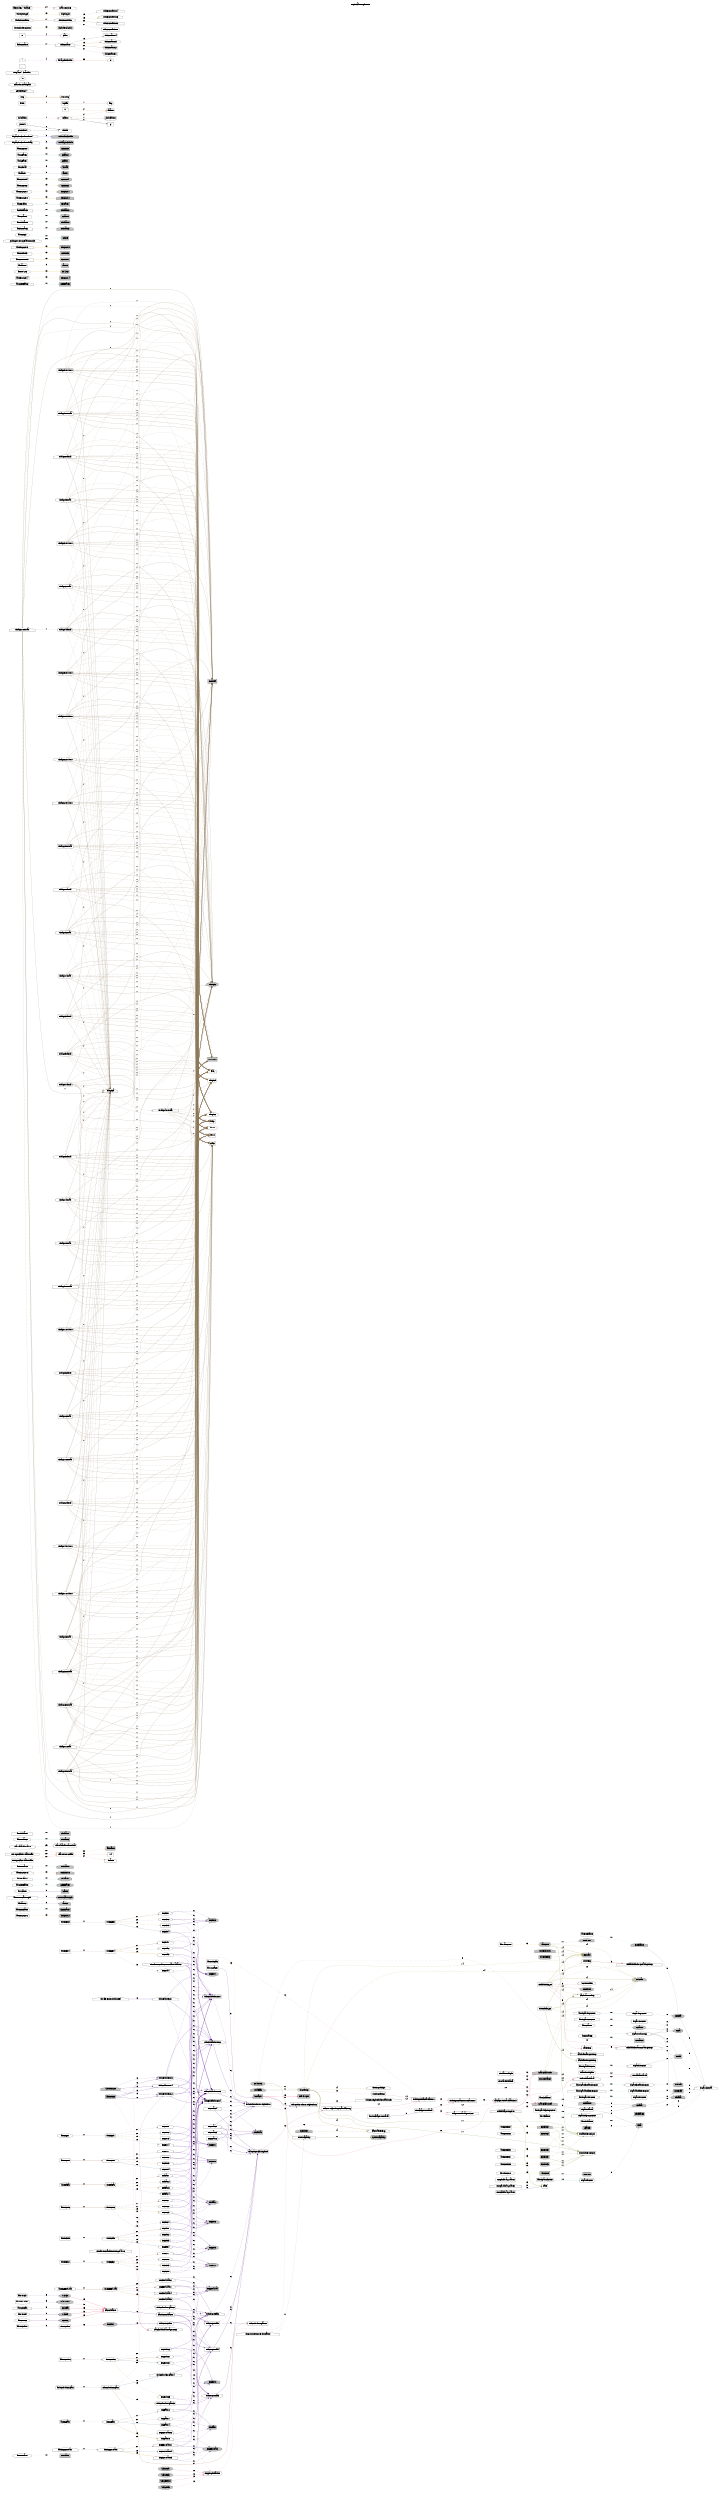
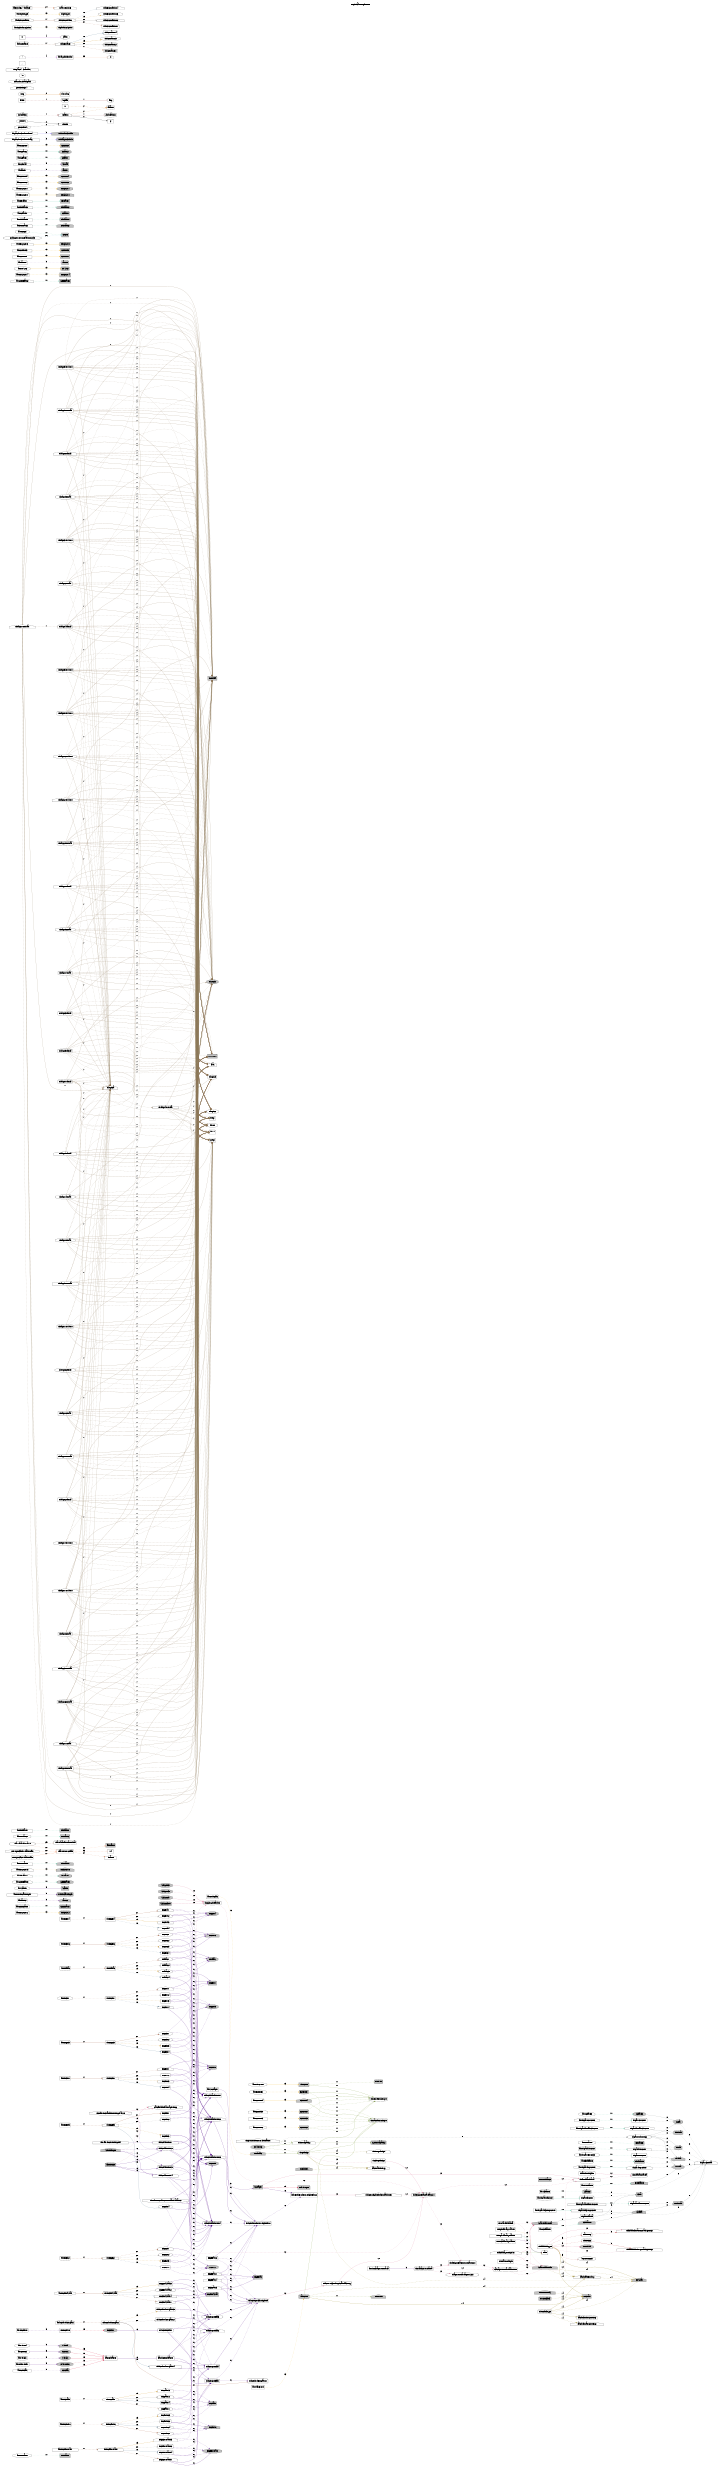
node "lib_T2PTTMIN1": label "lib_T2PTTMIN1" -> "lib_T2EPLF1"
edge "ui_q_design" -> "PFSmax": removed, label "14"
